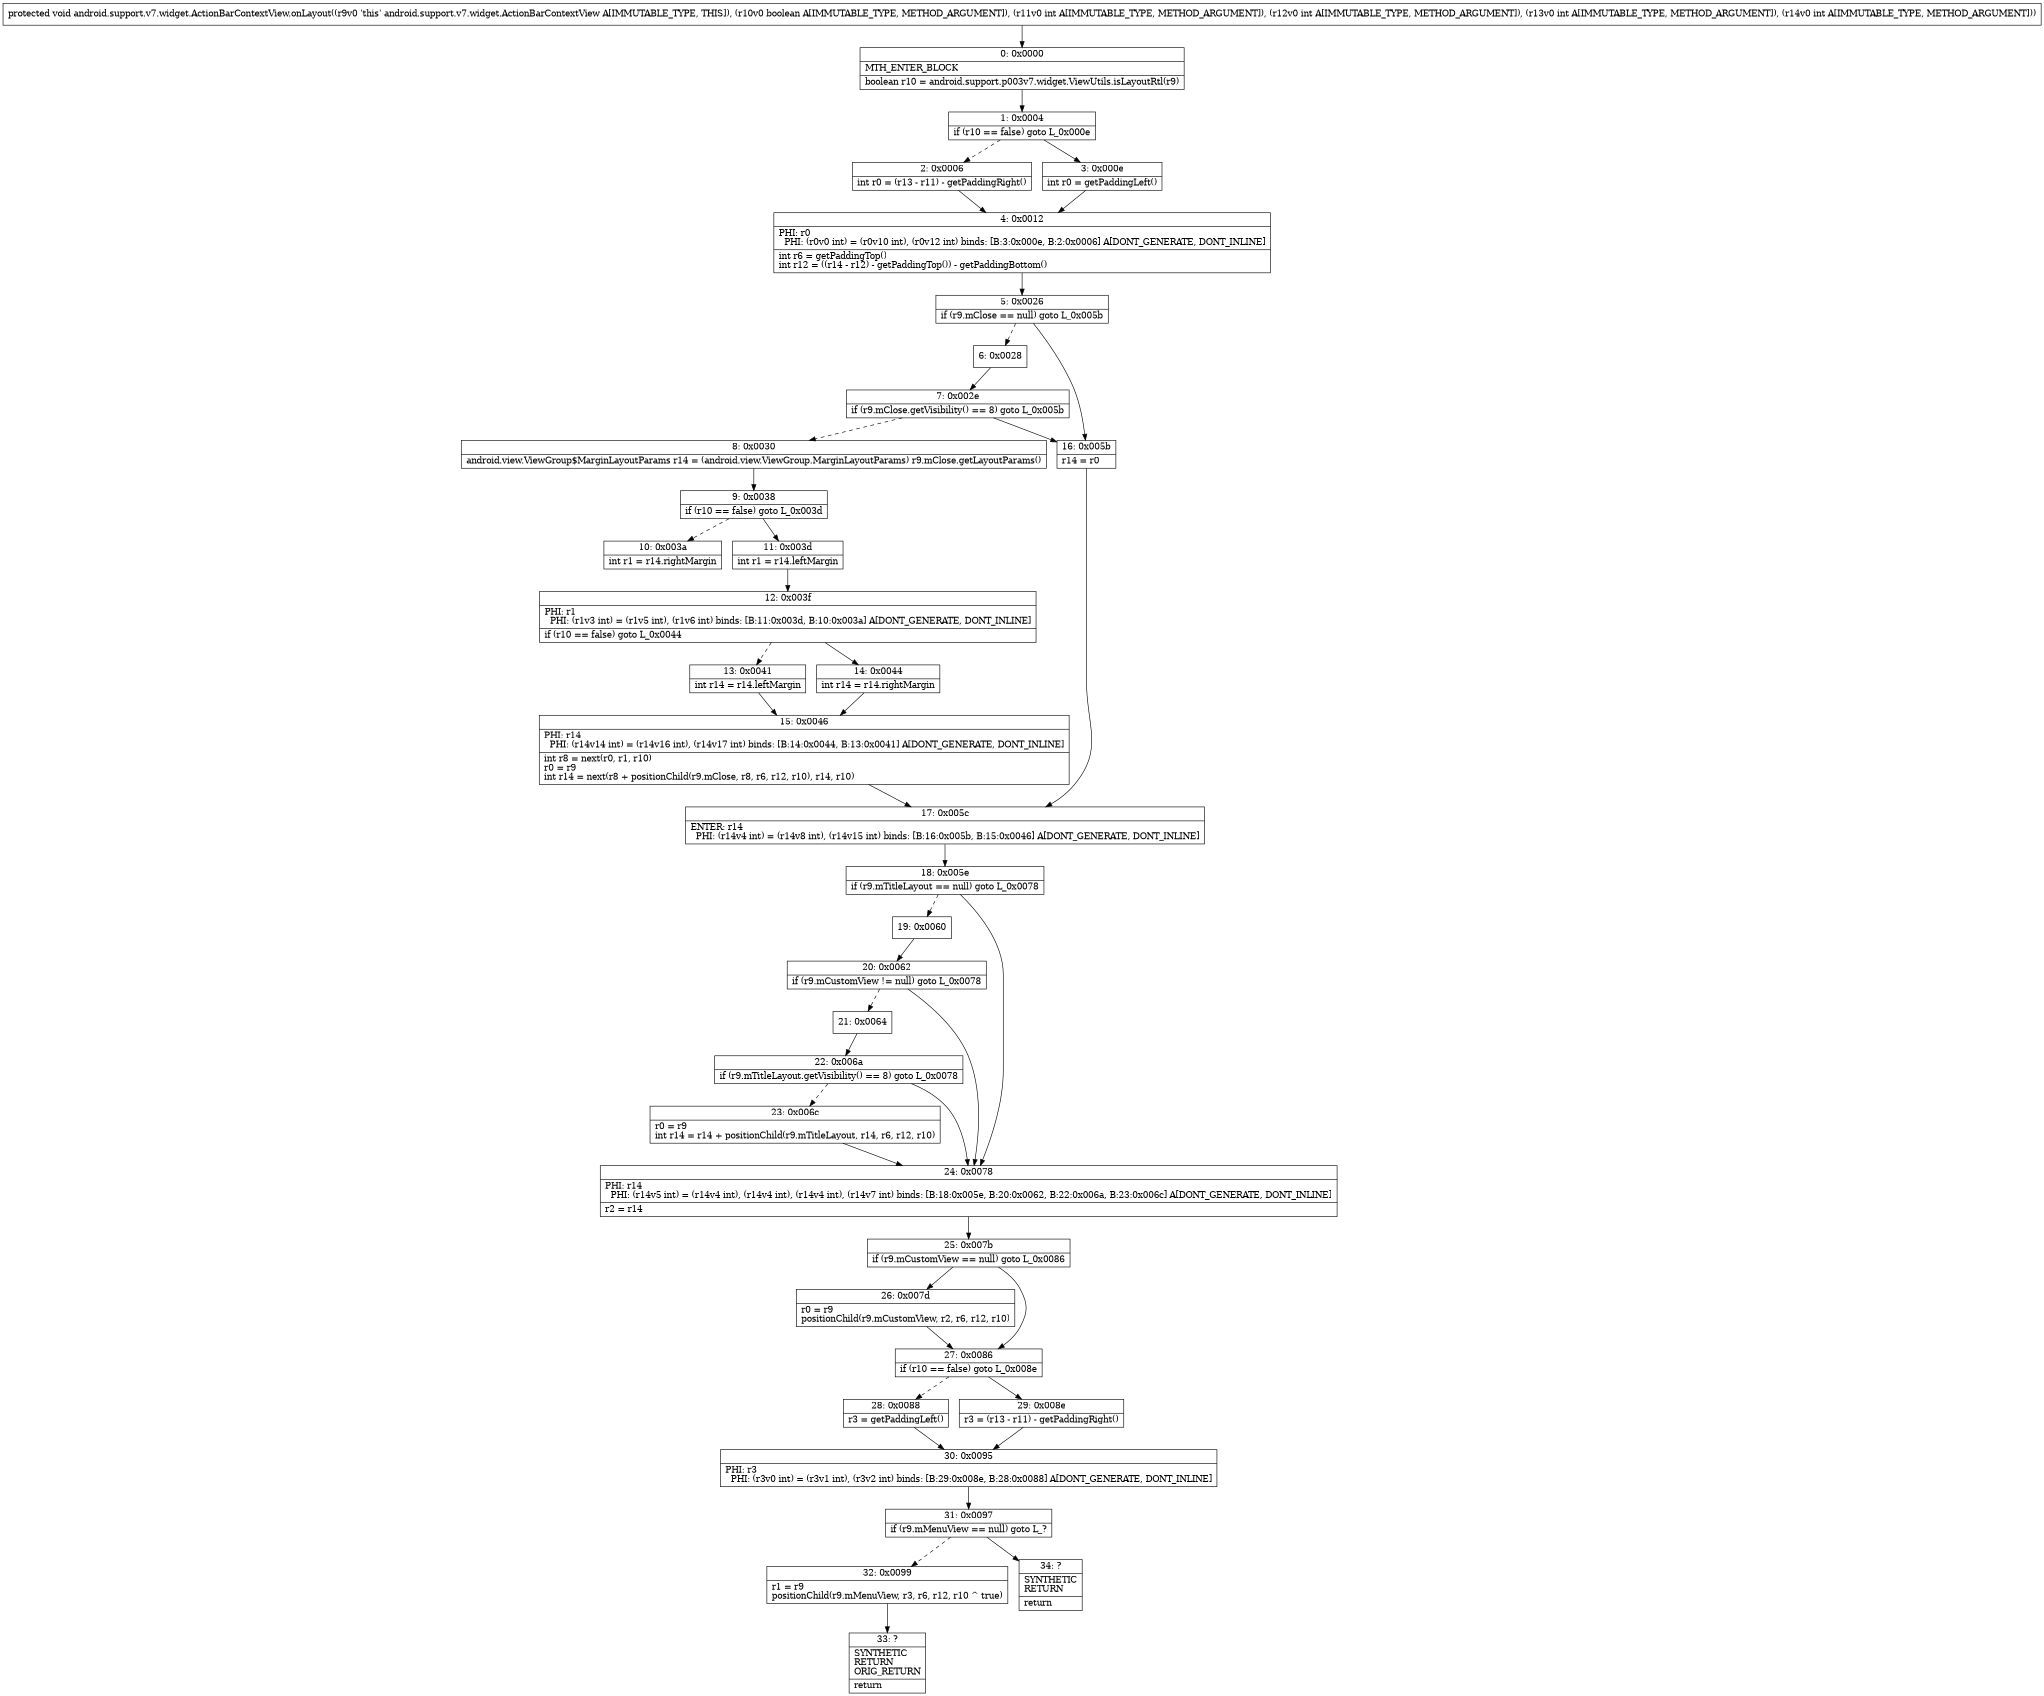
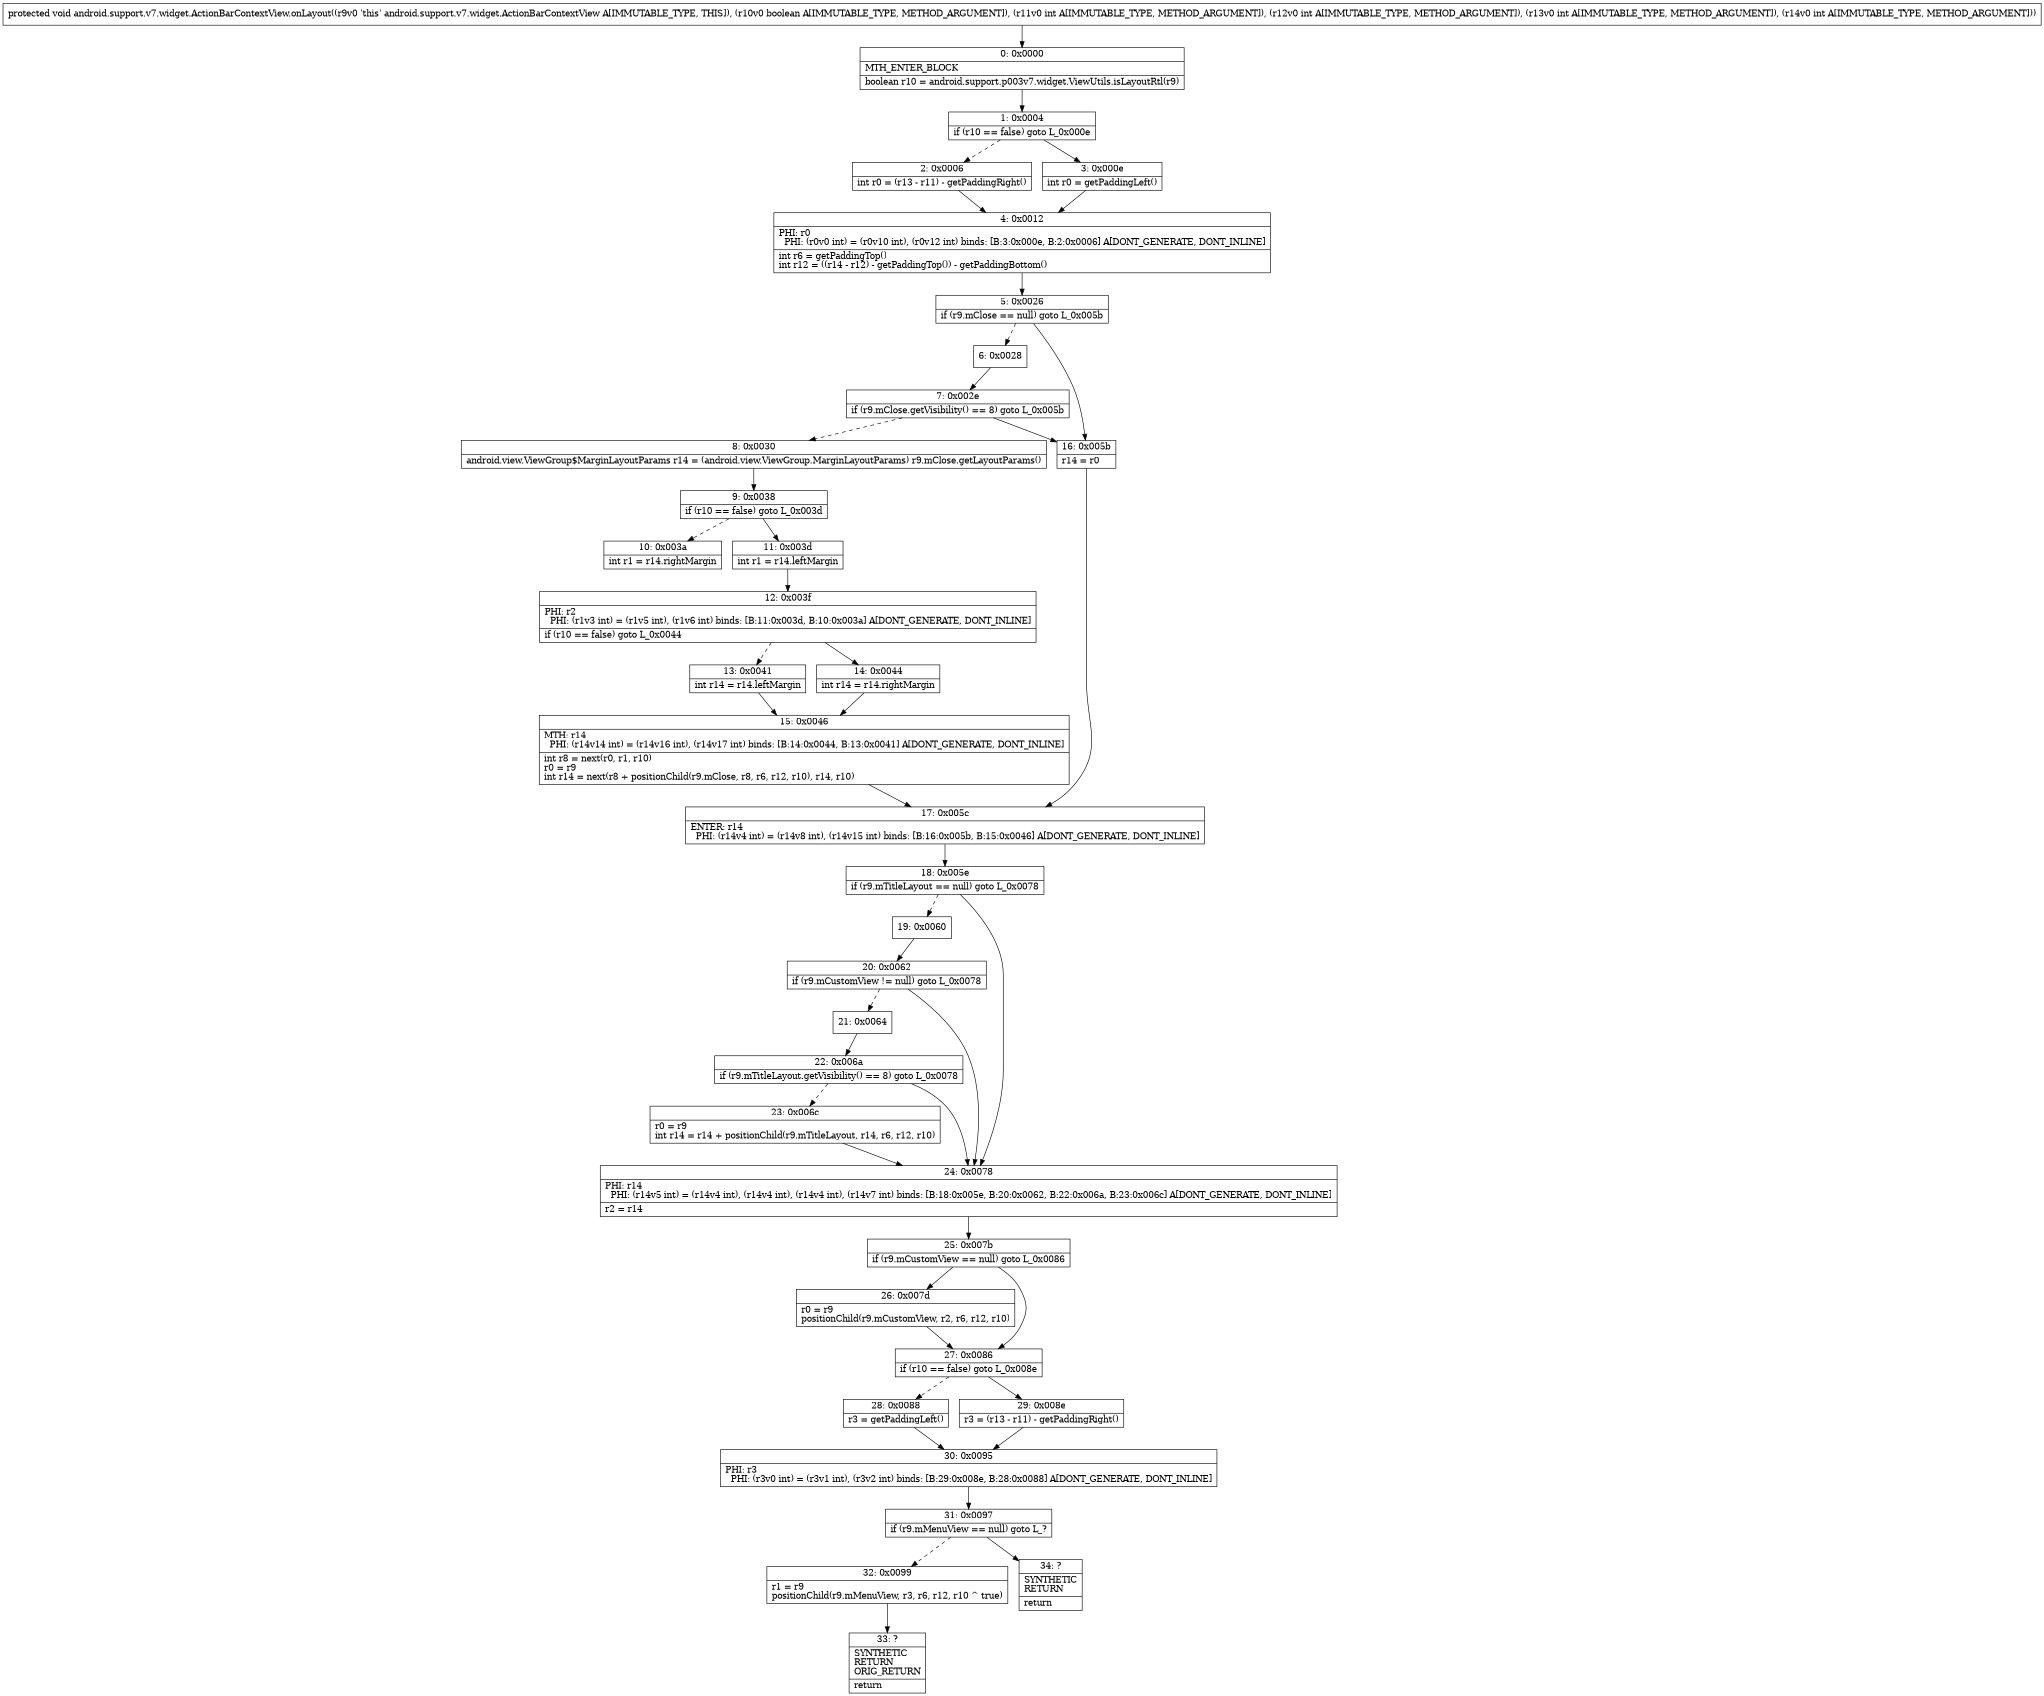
node "12: 0x003f": text "PHI: r1" -> "PHI: r2"
node "15: 0x0046": text "PHI: r14" -> "MTH: r14"
